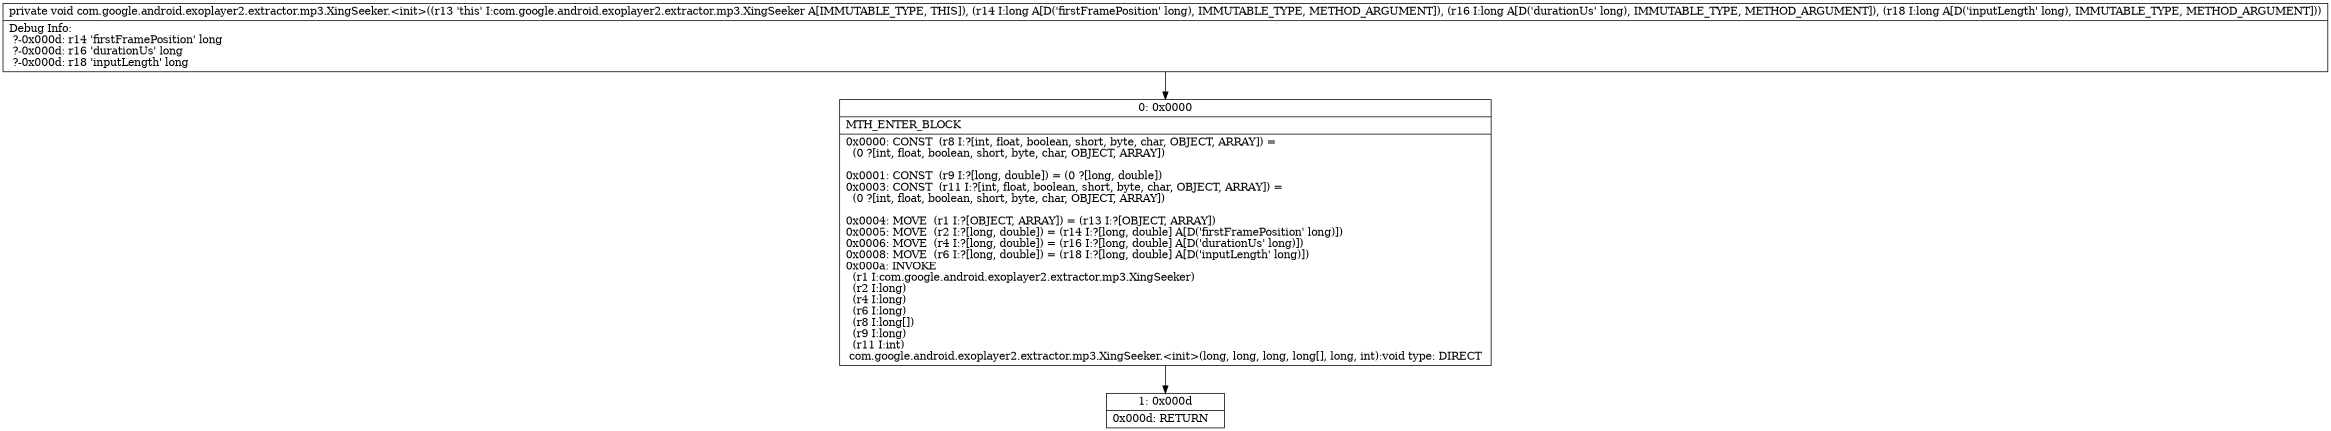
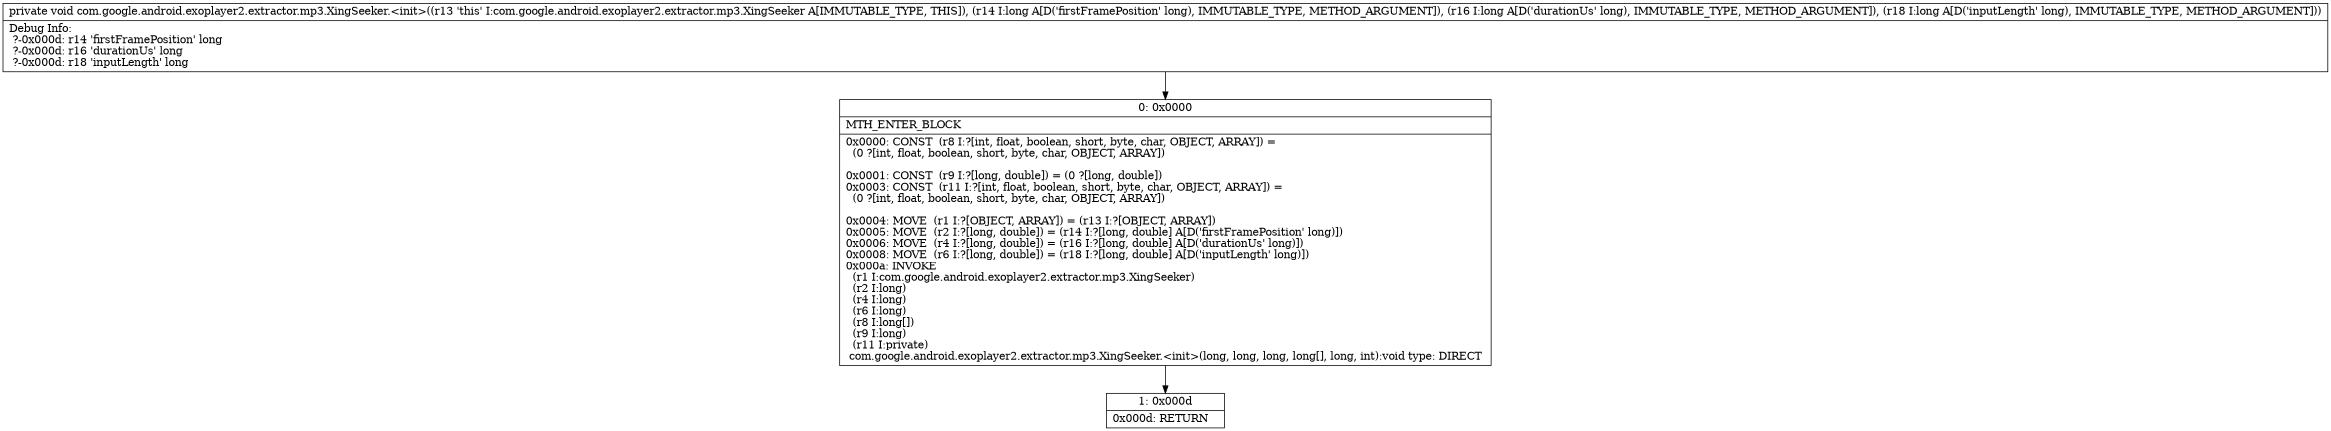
node "0: 0x0000": text "(r11 I:int)" -> "(r11 I:private)"
